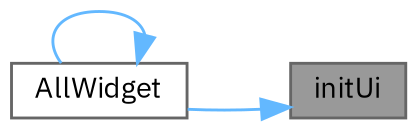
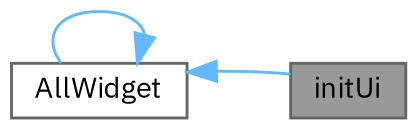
edge "AllWidget" -> "initUi": reversed
